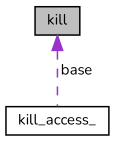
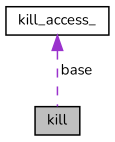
edge "kill_access_" -> "kill": reversed
